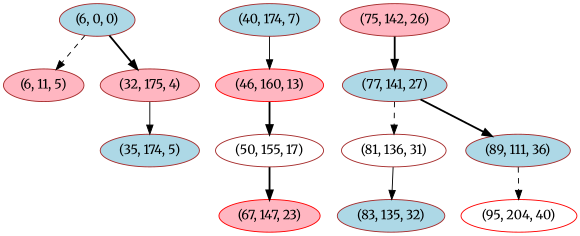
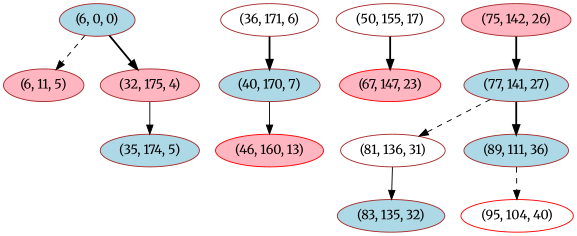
node "(36, 171, 6)": added
node "(40, 174, 7)": label "(40, 174, 7)" -> "(40, 170, 7)"
edge "(46, 160, 13)" -> "(50, 155, 17)": removed
node "(95, 204, 40)": label "(95, 204, 40)" -> "(95, 104, 40)"
